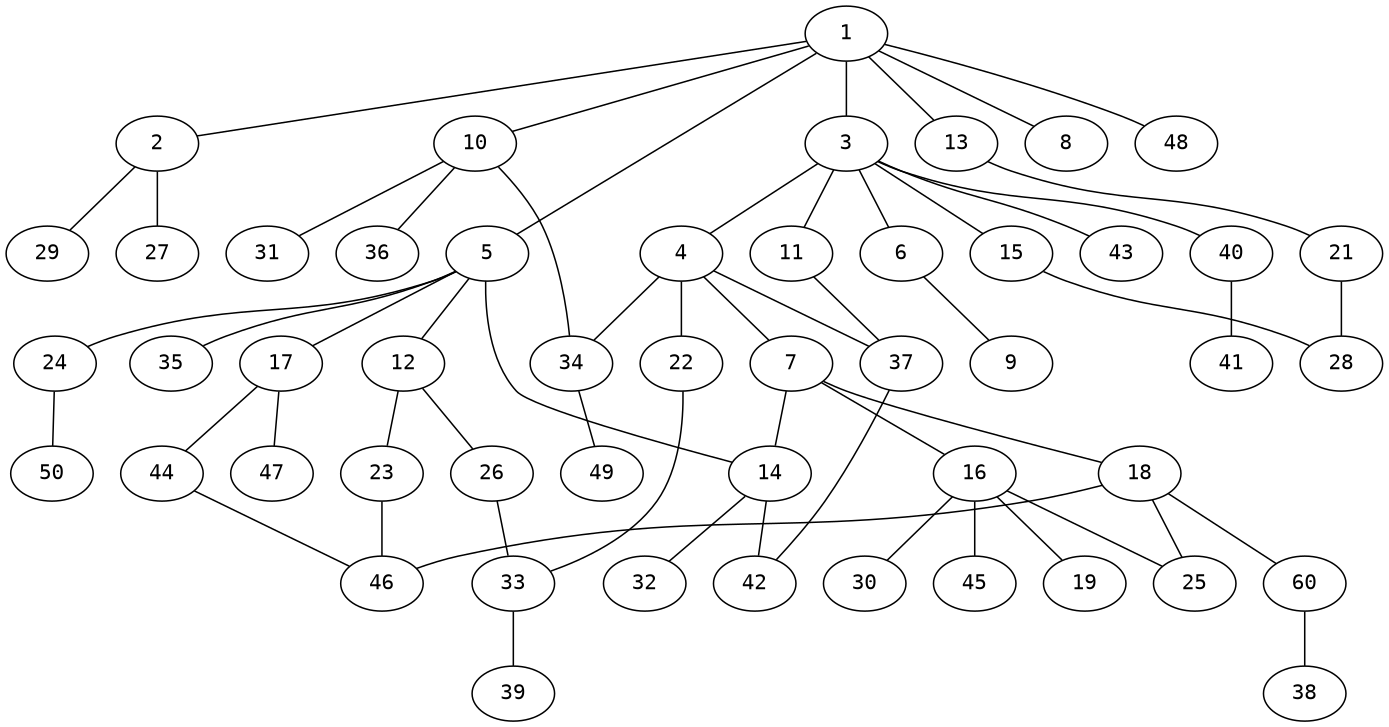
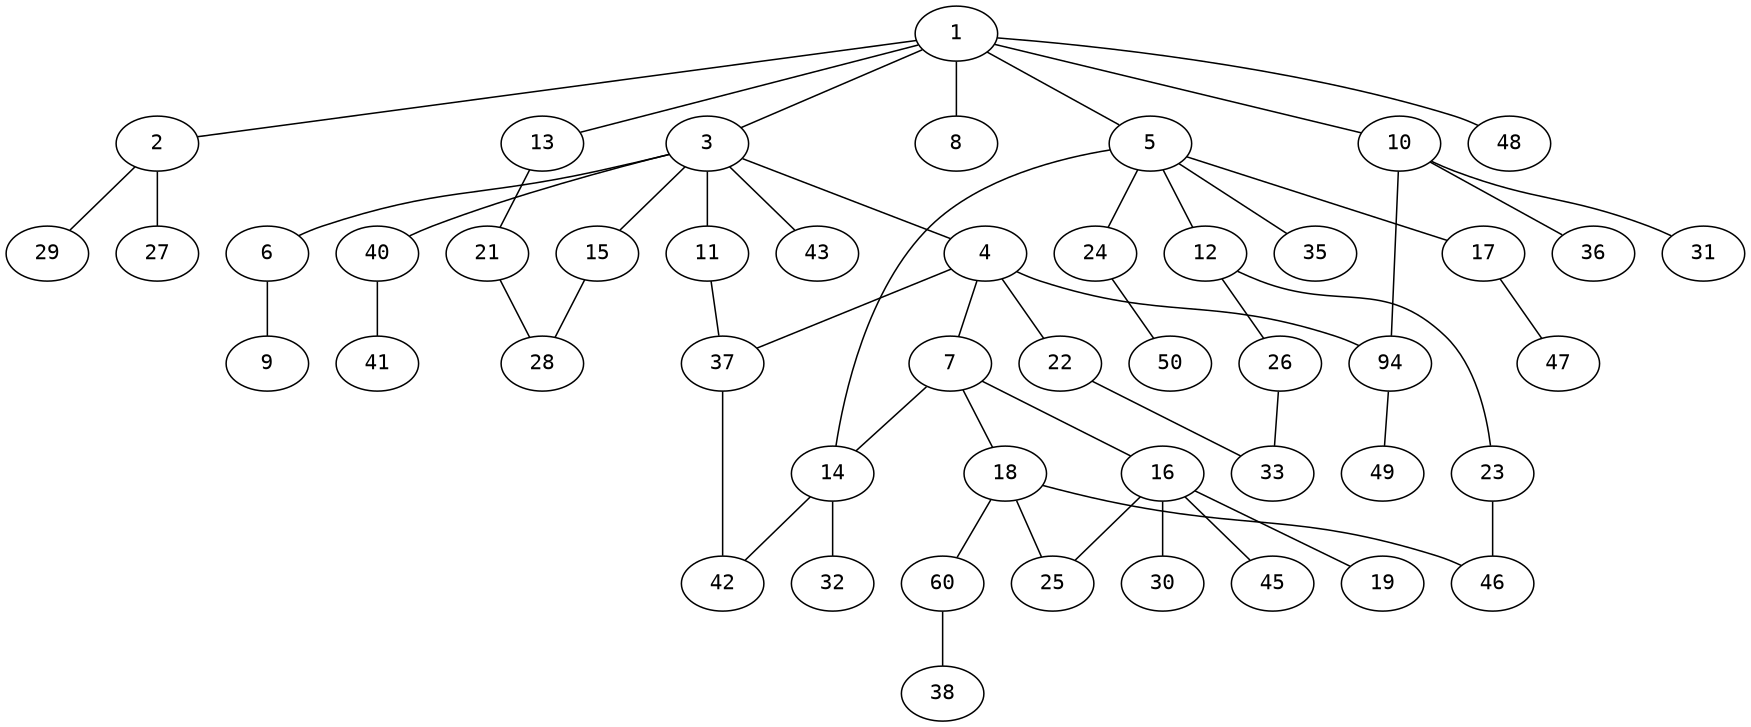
node "34": label "34" -> "94"
node "44": removed
node "39": removed
